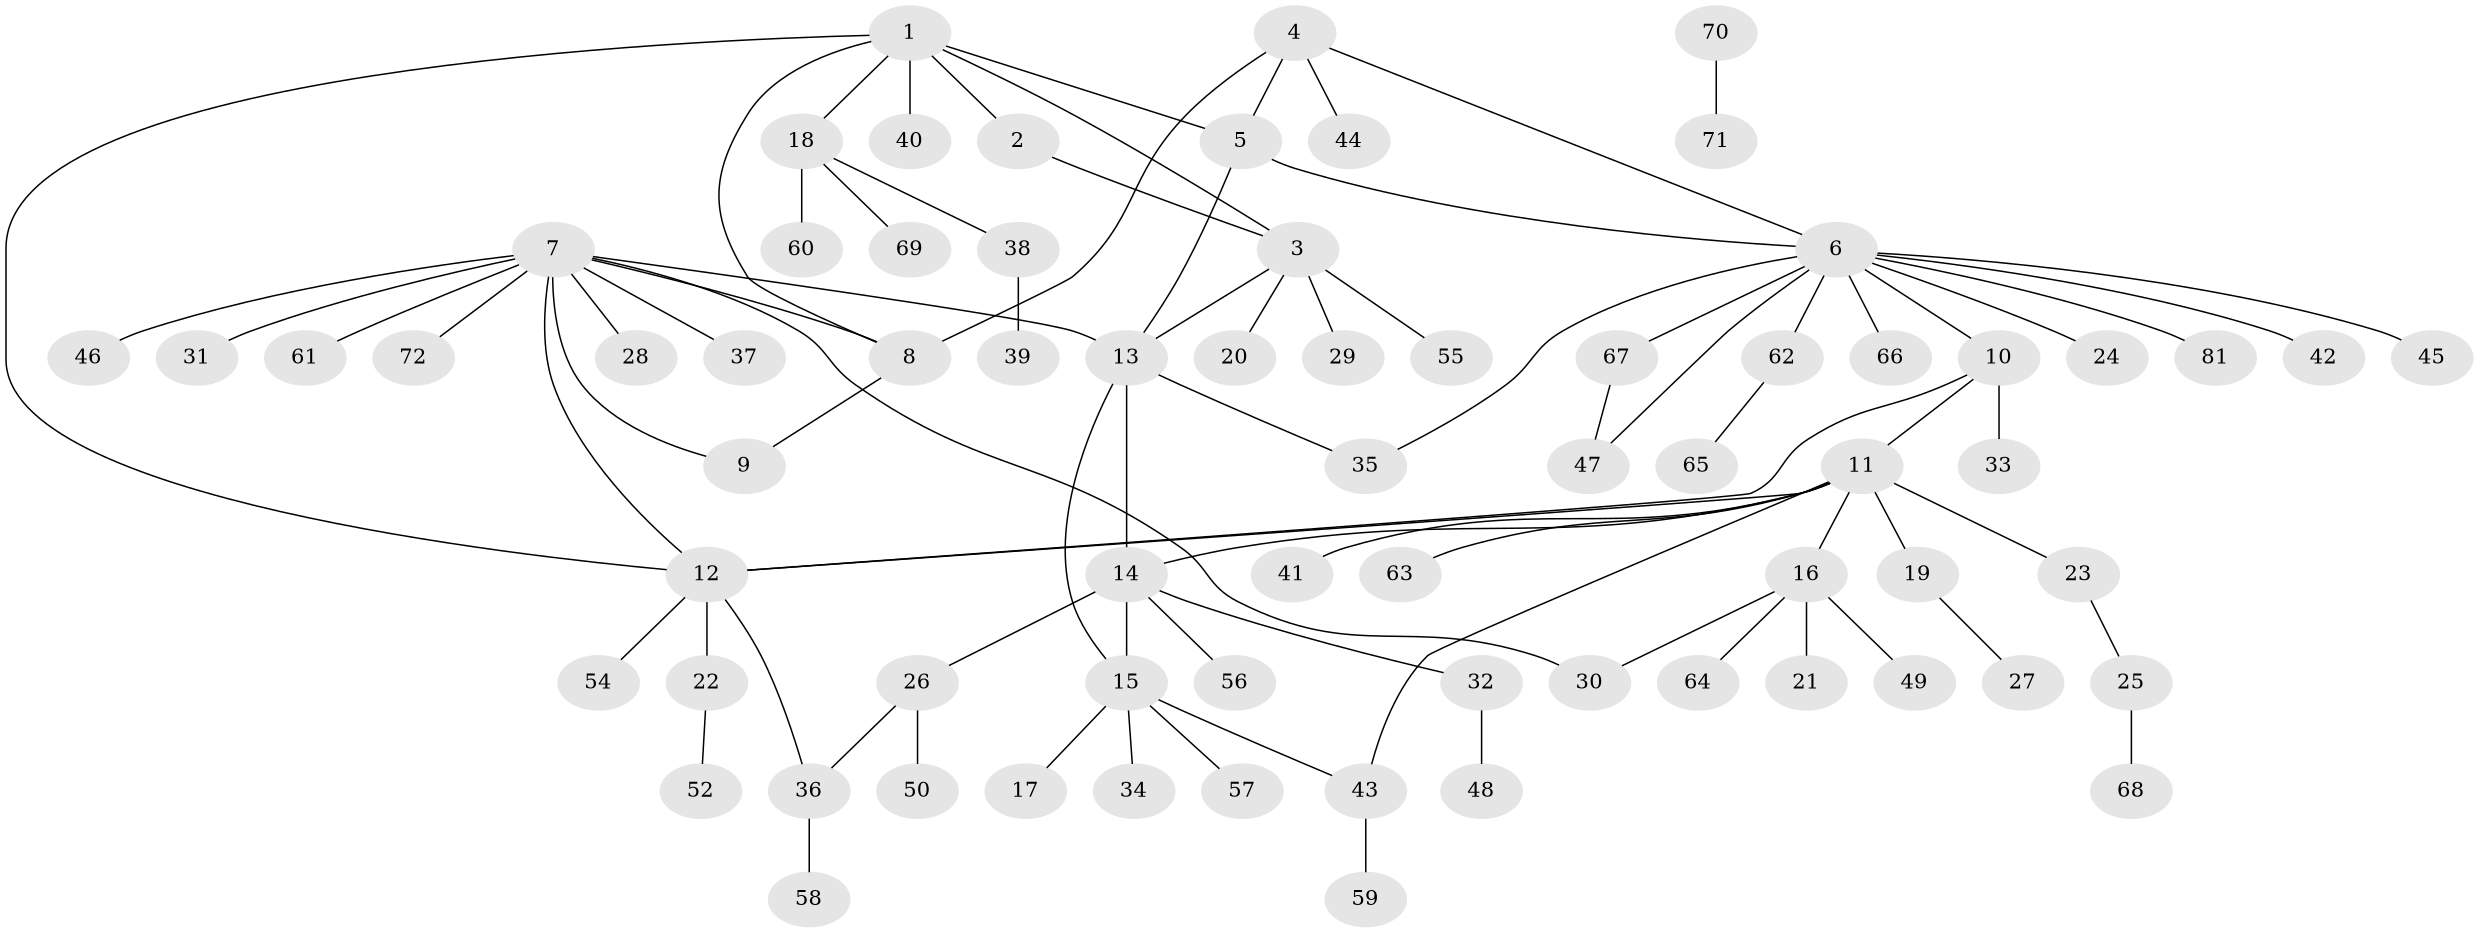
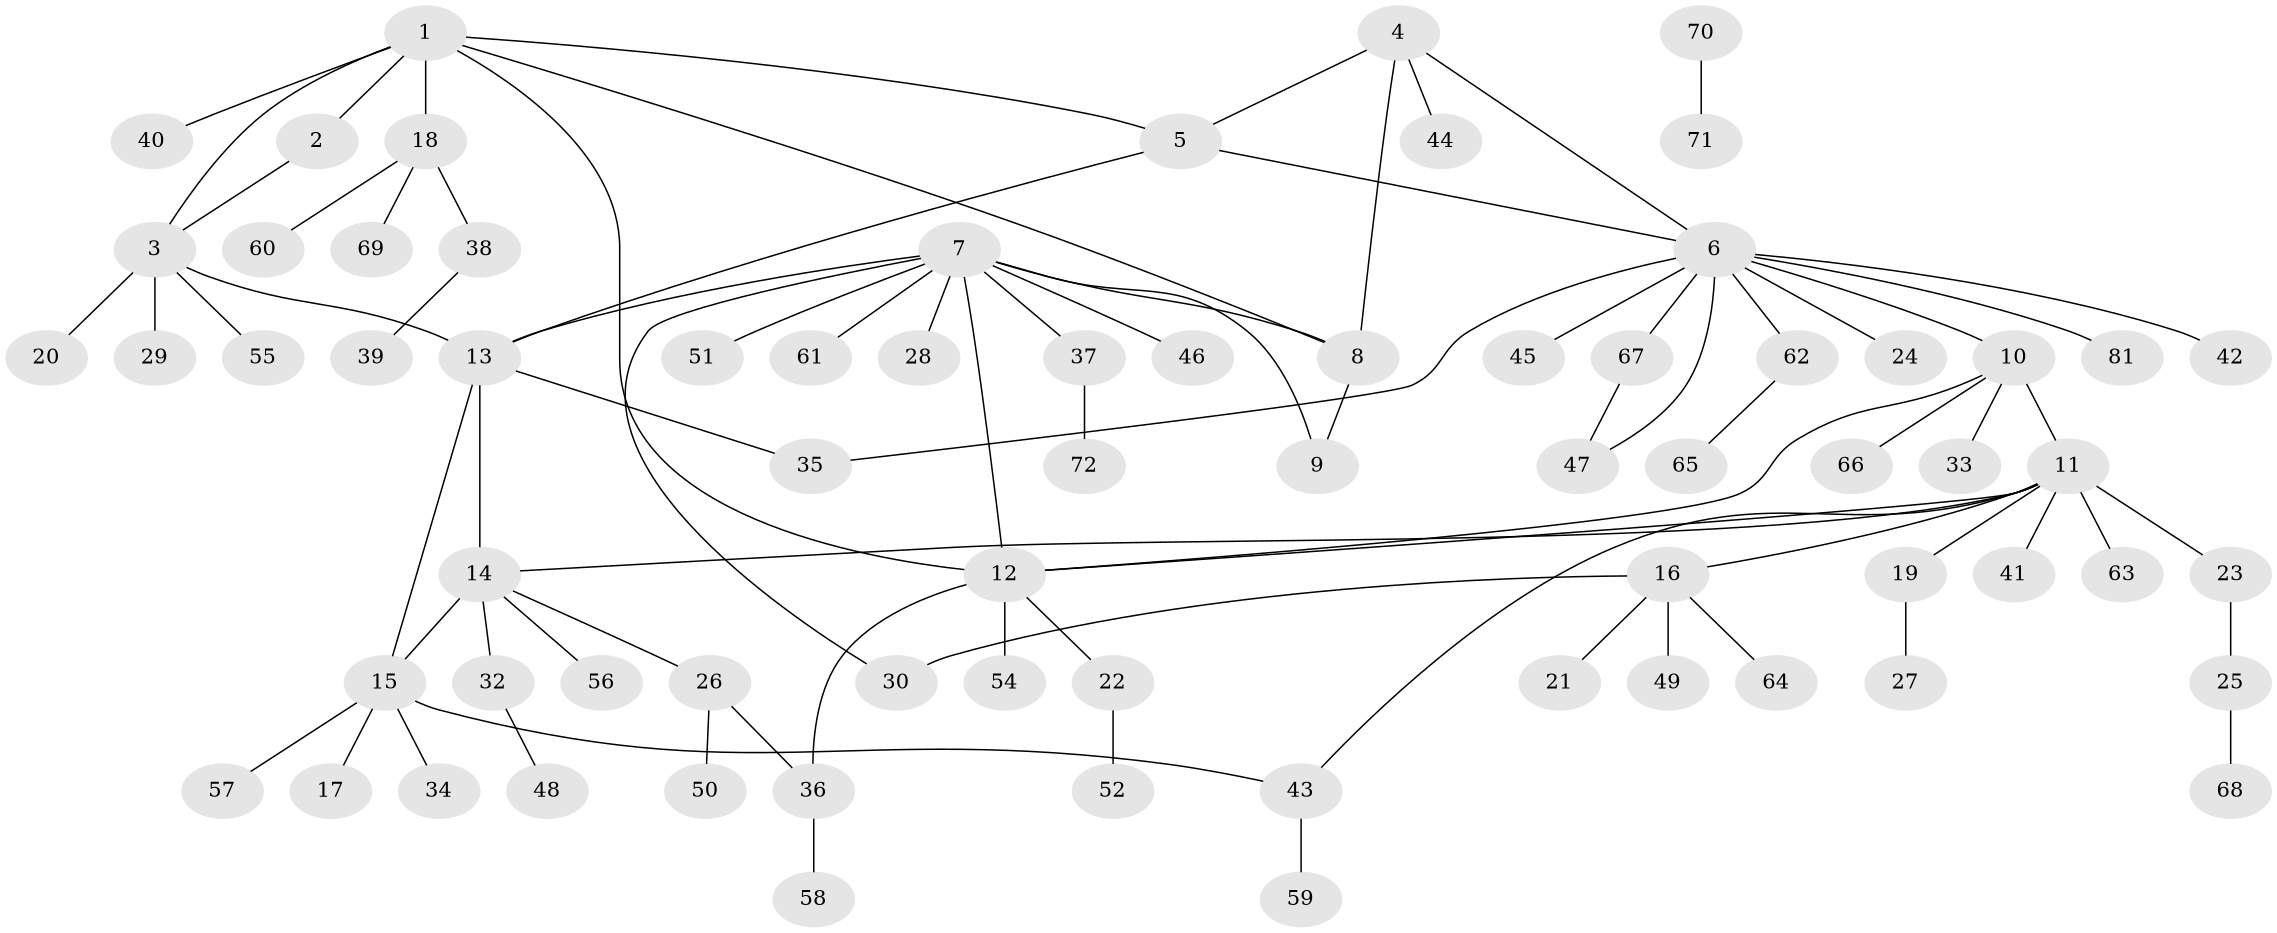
edge "7" -- "72": now "37" -- "72"
edge "6" -- "66": now "10" -- "66"
node "31": label "31" -> "51"
